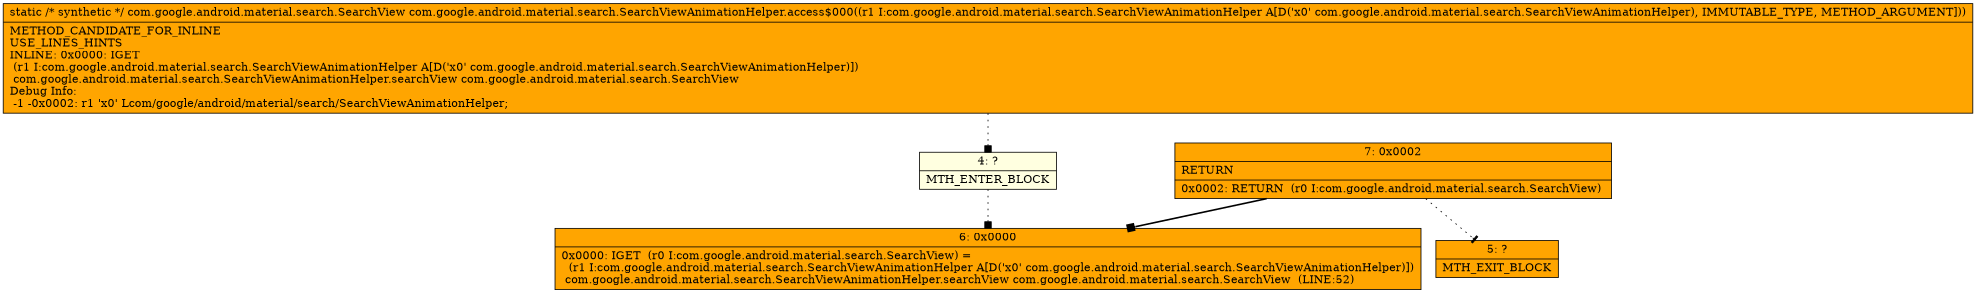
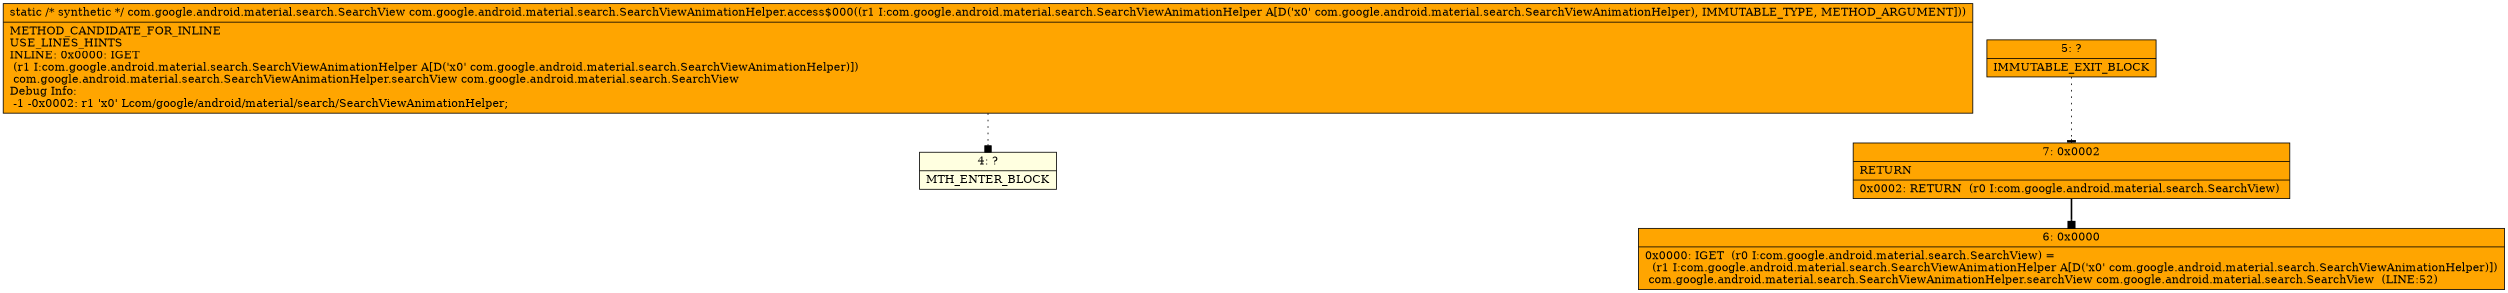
edge "4: ?" -> "6: 0x0000": removed
edge "7: 0x0002" -> "5: ?": reversed
node "5: ?": text "MTH_EXIT_BLOCK" -> "IMMUTABLE_EXIT_BLOCK"
